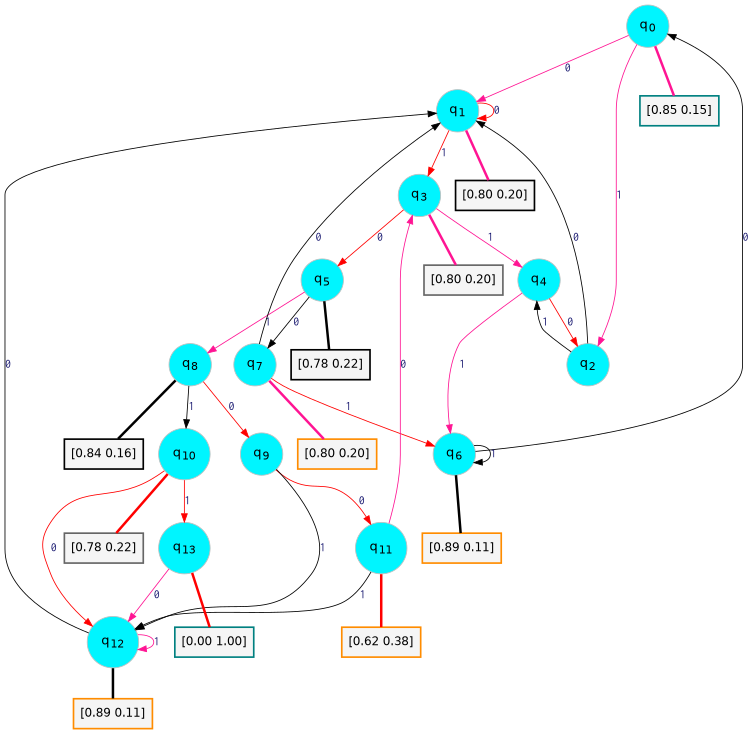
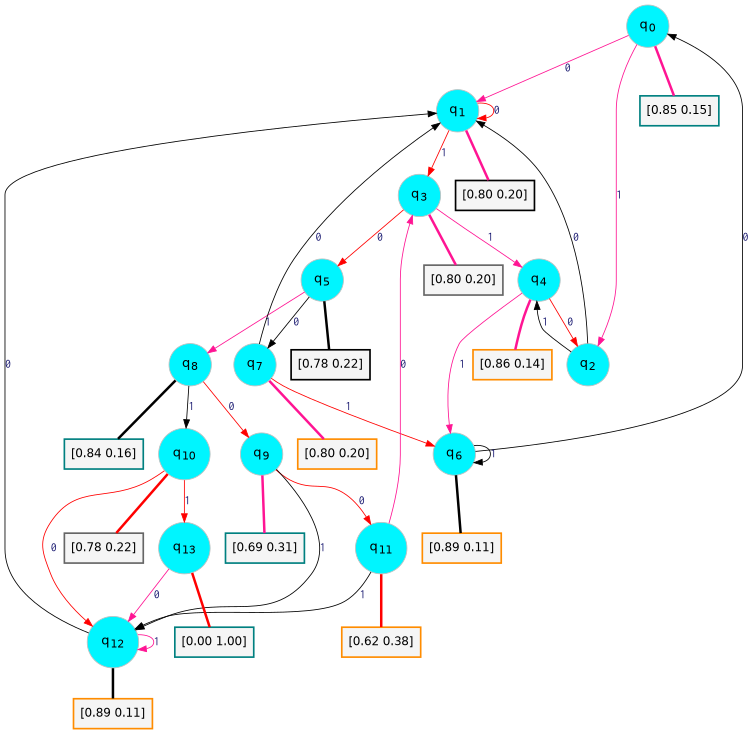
node "[0.86 0.14]": added
node "[0.84 0.16]": color black -> teal
node "[0.69 0.31]": added
